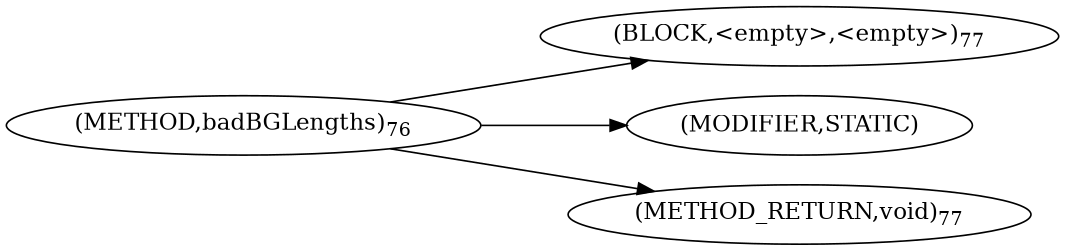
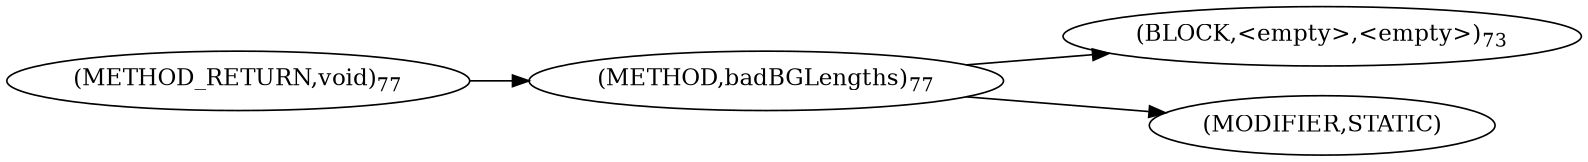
node "(BLOCK,<empty>,<empty>)": text "77" -> "73"
node "(METHOD,badBGLengths)": text "76" -> "77"
edge "(METHOD,badBGLengths)" -> "(METHOD_RETURN,void)": reversed
